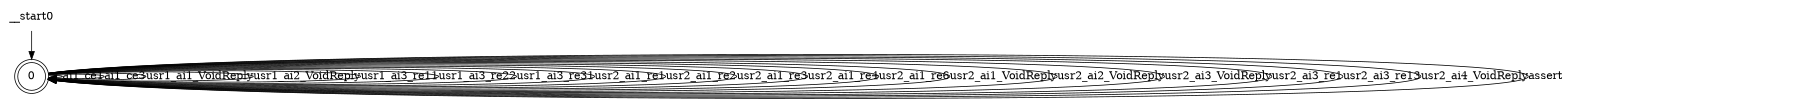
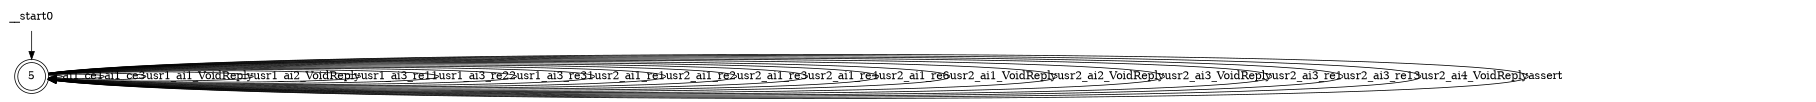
node "0": label "0" -> "5"
